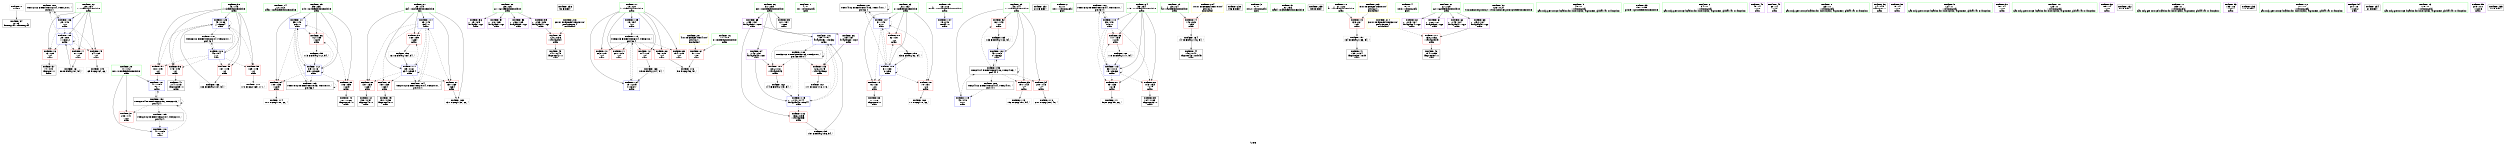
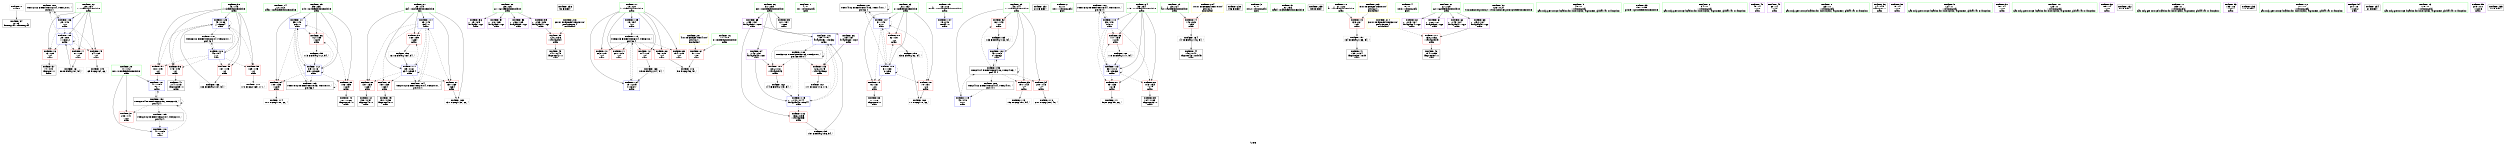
edge "NodeID: 158" -> "NodeID: 108": now "NodeID: 158" -> "NodeID: 168"
